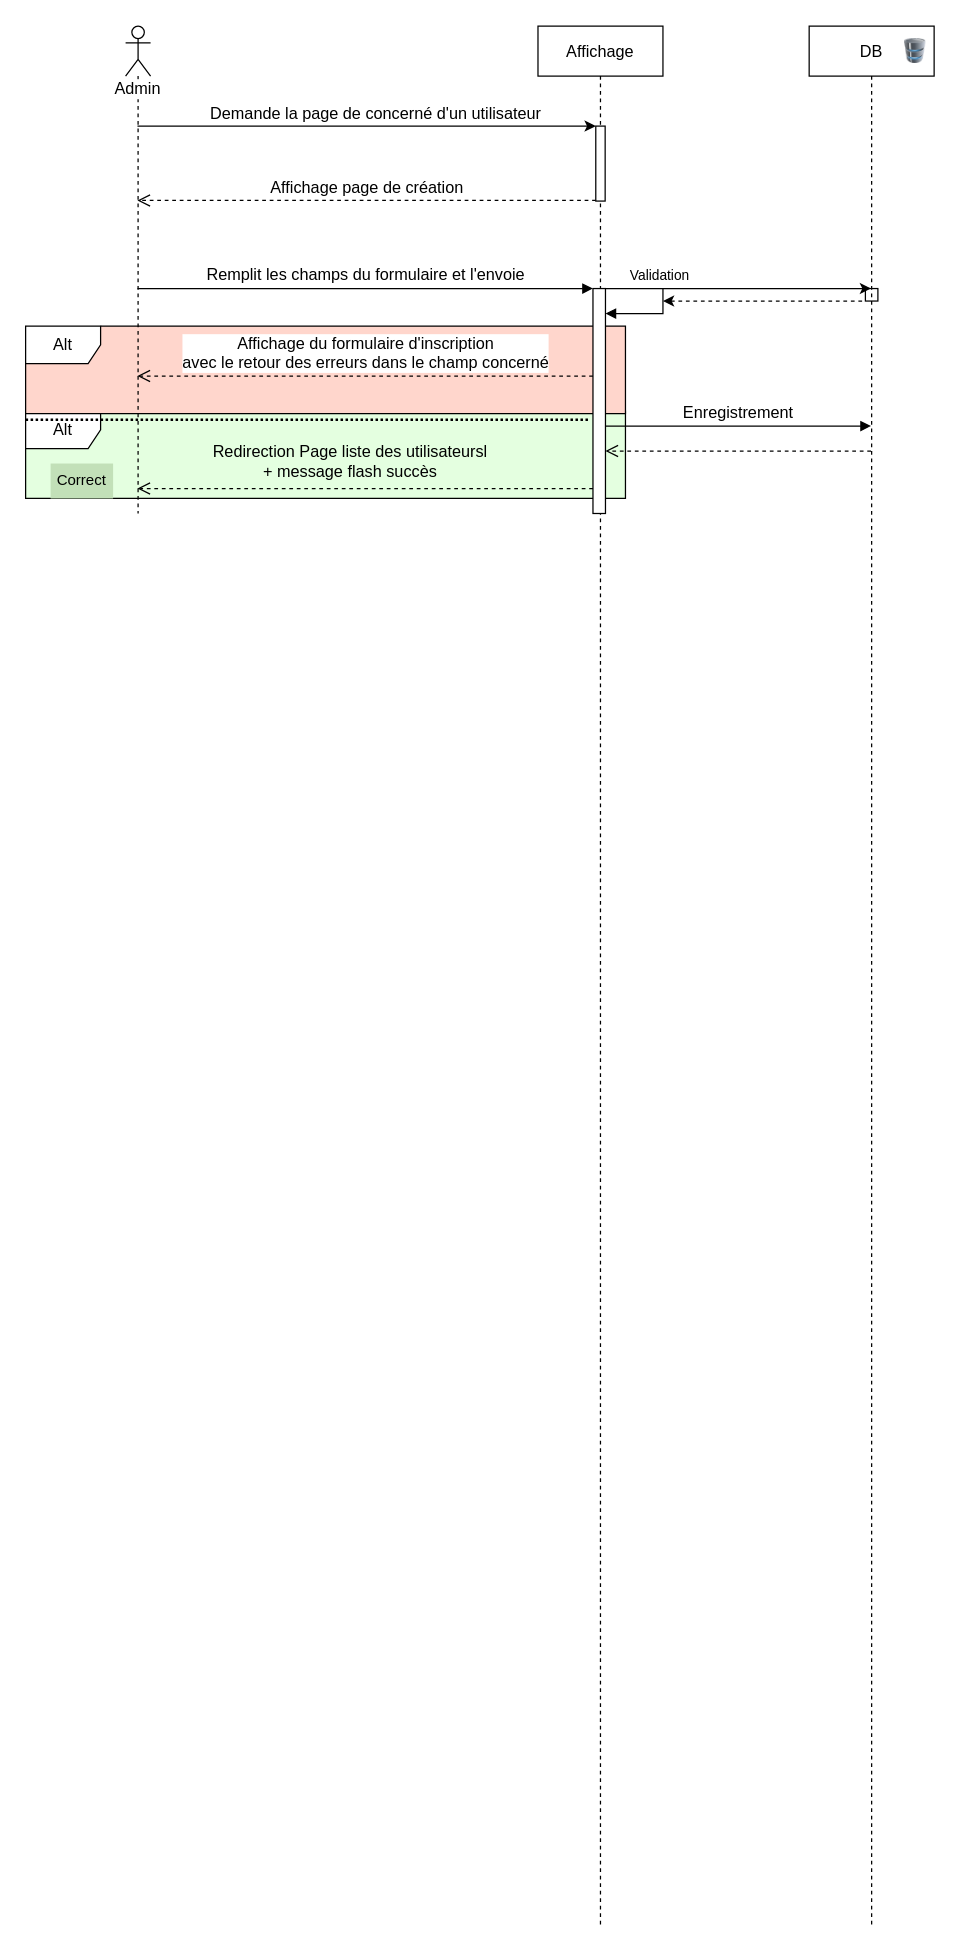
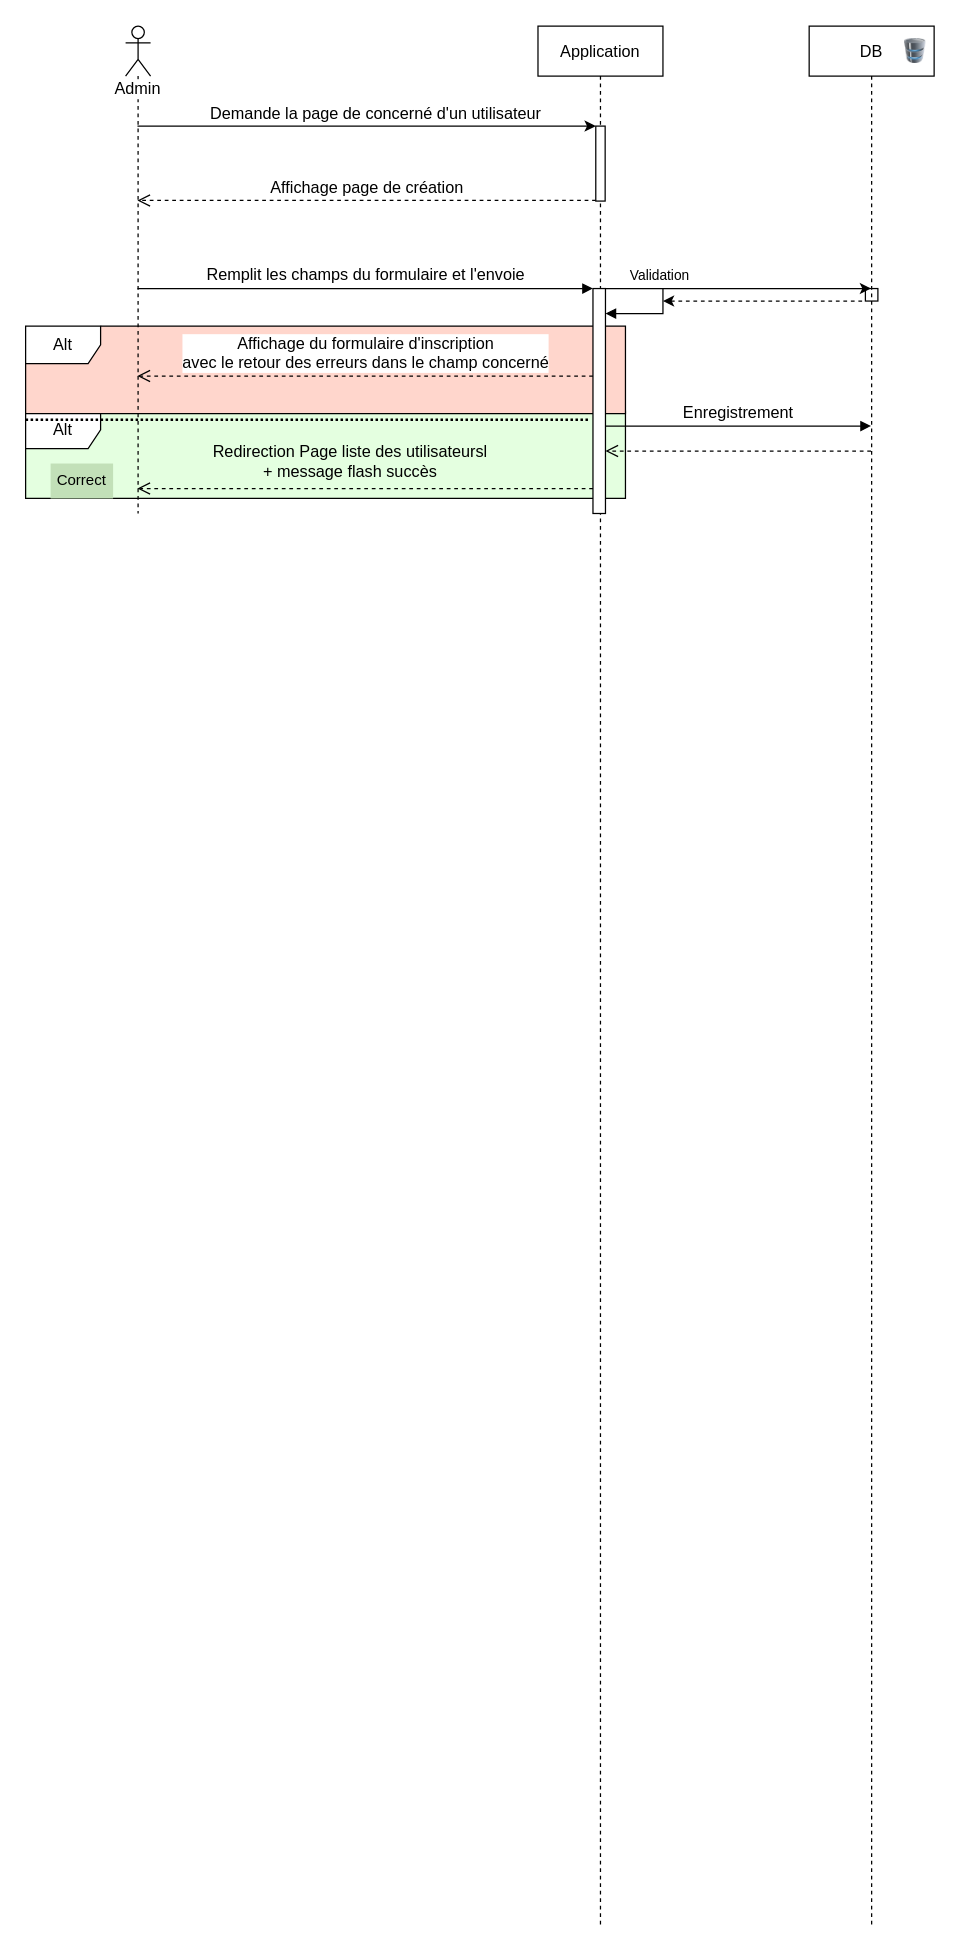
node "Affichage": label "Affichage" -> "Application"
